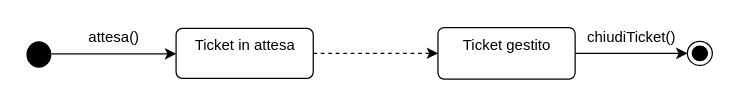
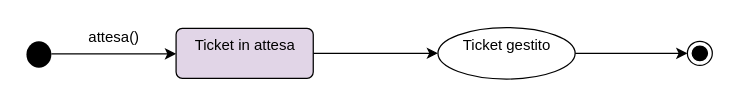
node "chiudiTicket()": removed
node "Ticket in attesa": fillcolor #ffffff -> #e1d5e7
edge "Ticket in attesa" -> "Ticket gestito": style dashed -> solid
node "Ticket gestito": shape rounded rectangle -> ellipse
